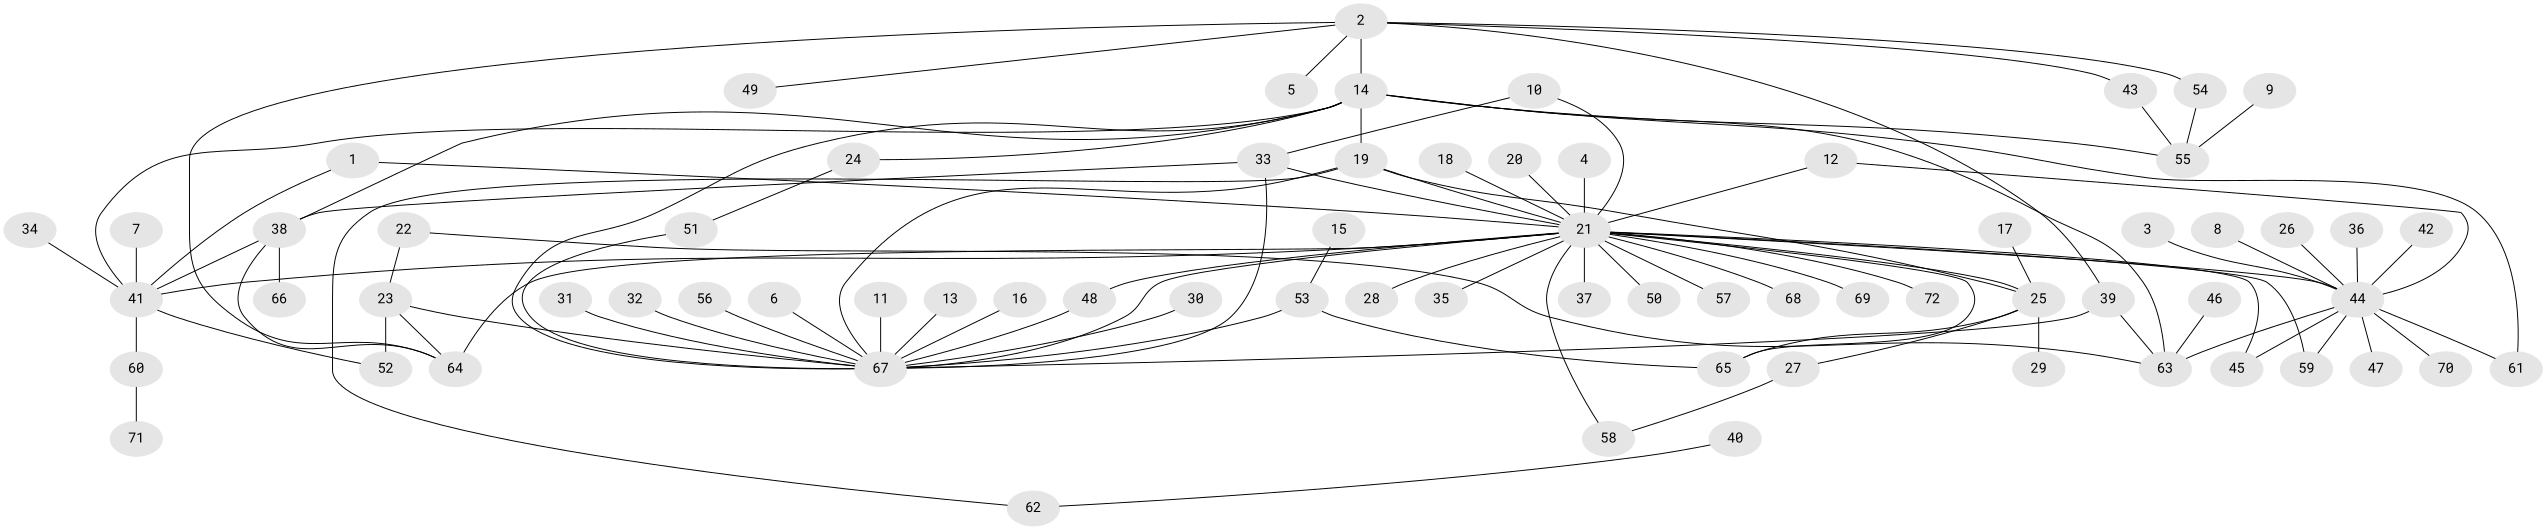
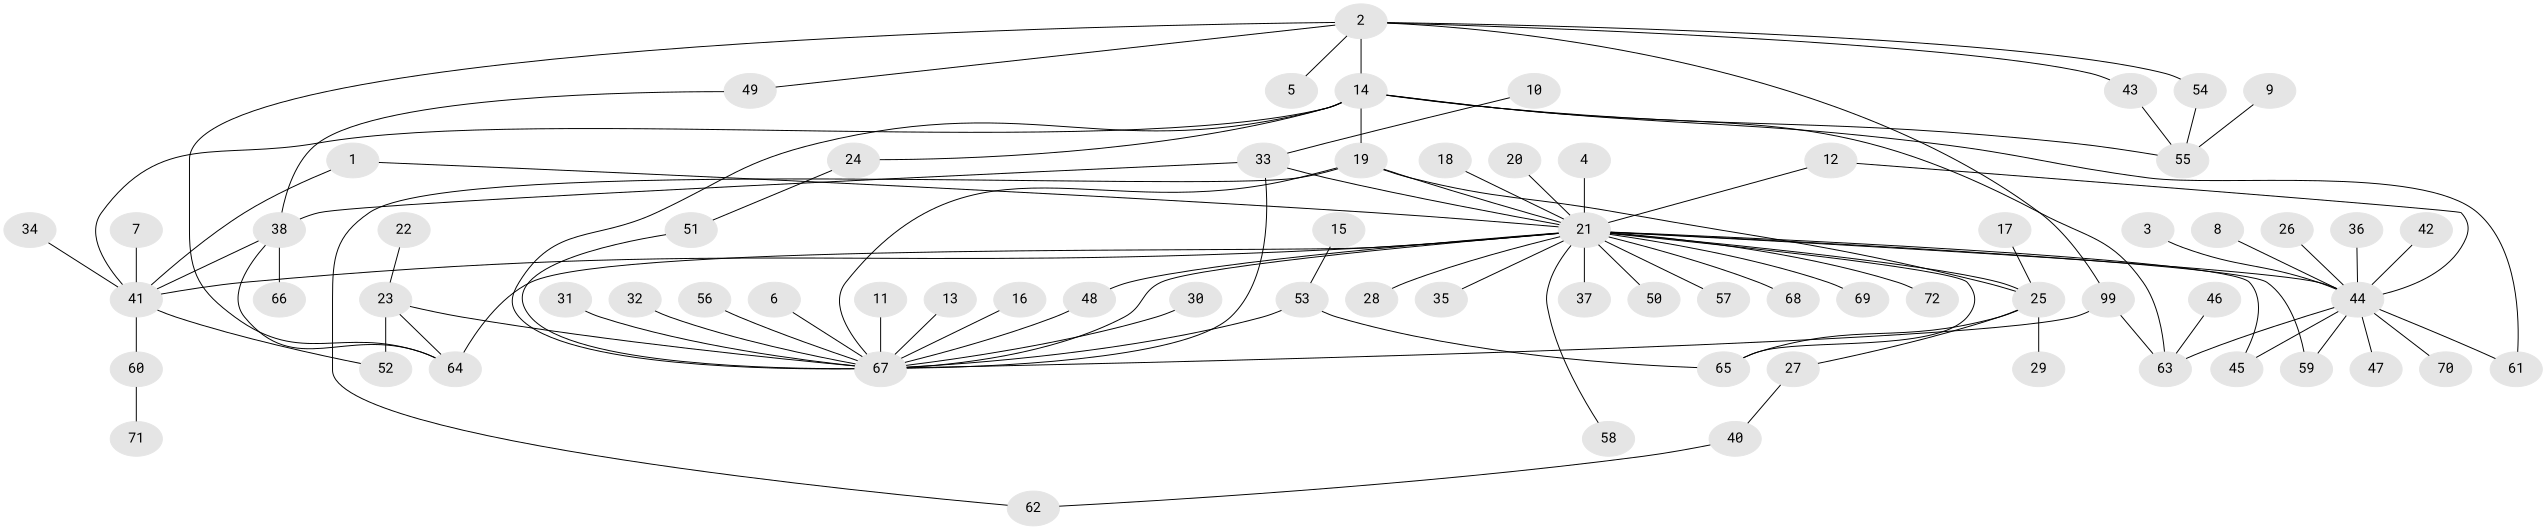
edge "14" -- "38": now "49" -- "38"
edge "10" -- "21": removed
edge "22" -- "63": removed
node "39": label "39" -> "99"
edge "27" -- "58": now "27" -- "40"
